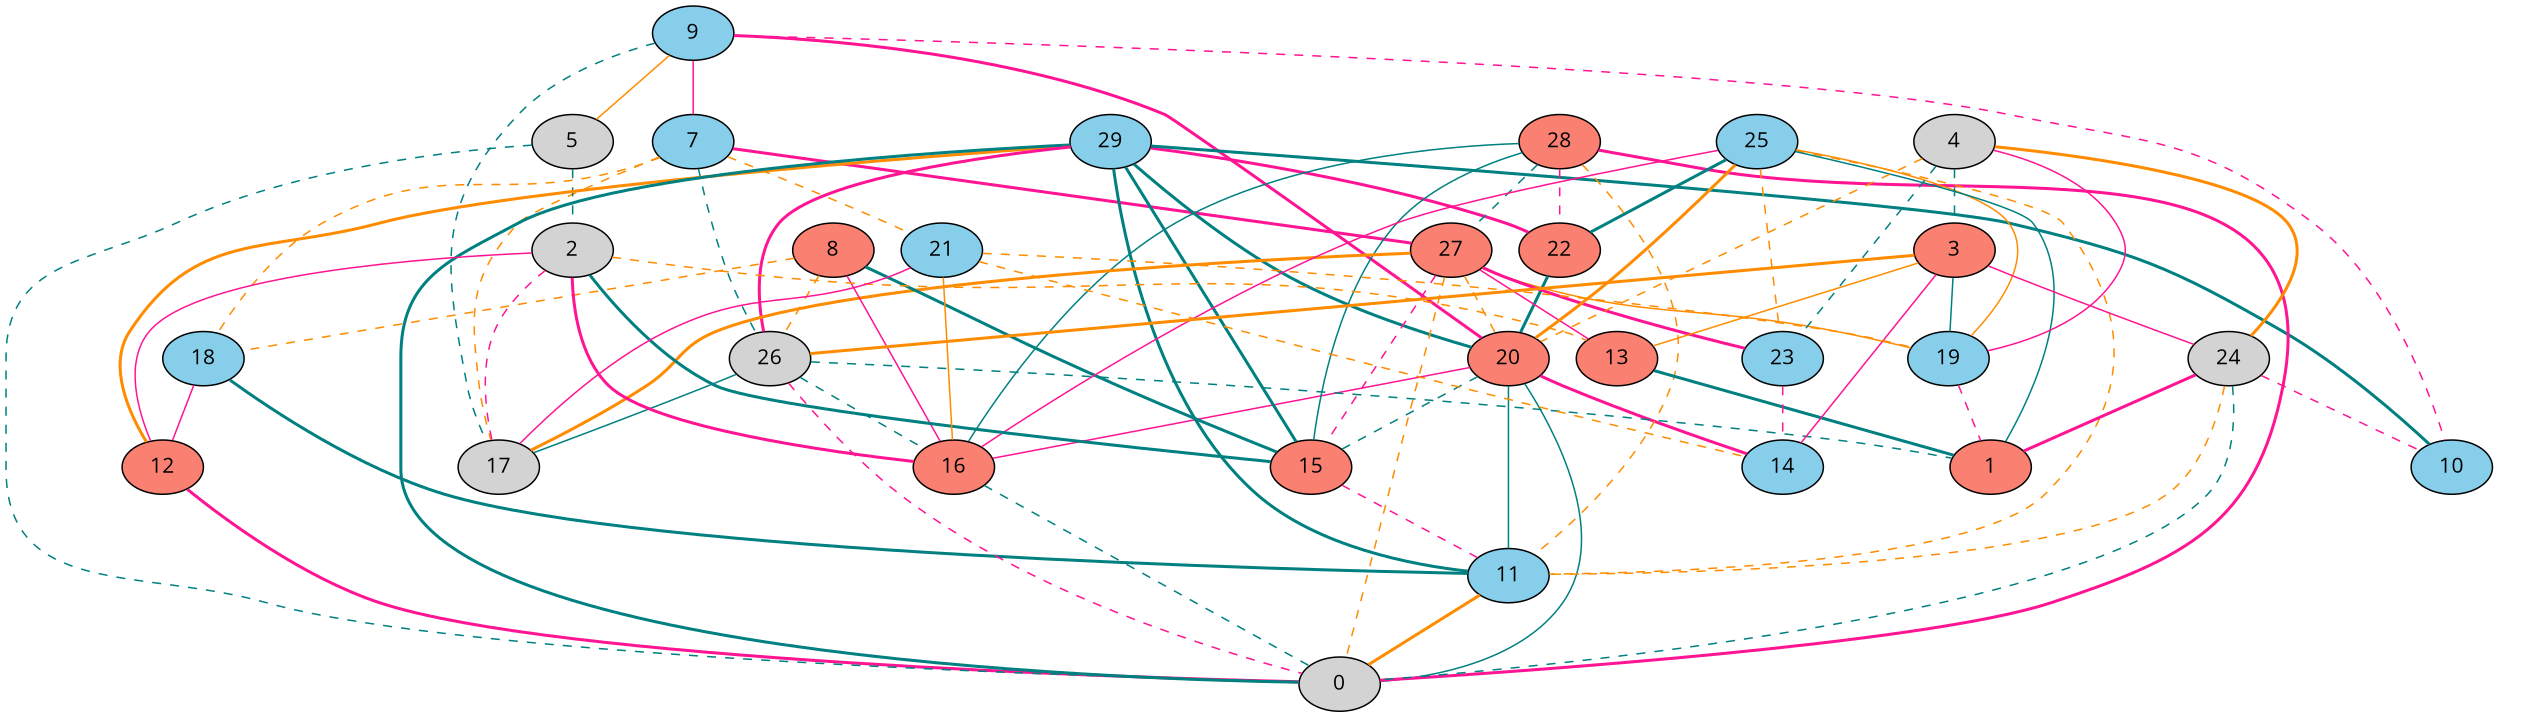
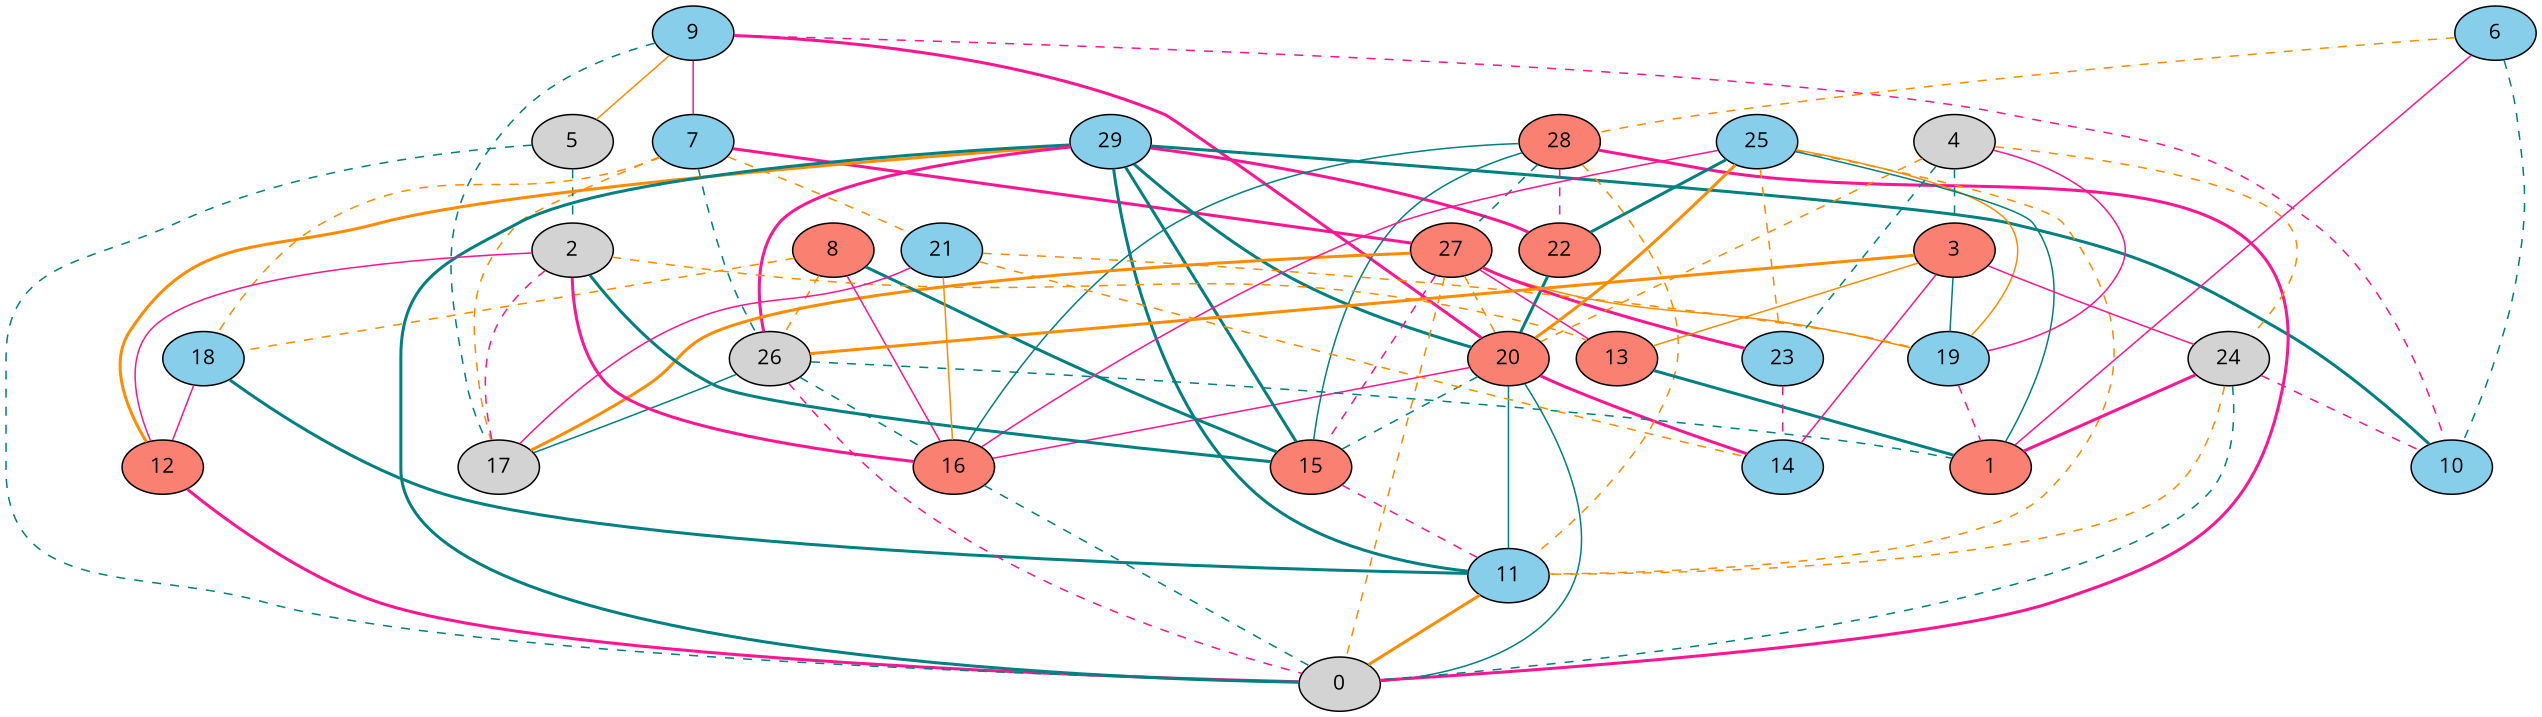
node "6": added
edge "4" -- "24": style bold -> dashed
